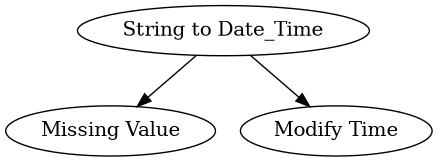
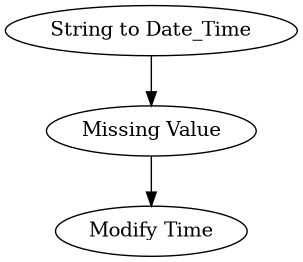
edge "String to Date_Time" -> "Modify Time": now "Missing Value" -> "Modify Time"
